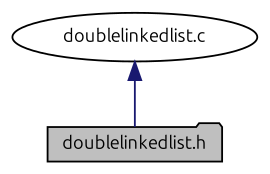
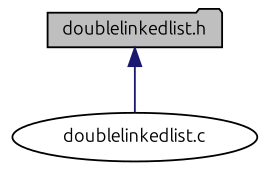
edge "doublelinkedlist.h" -> "doublelinkedlist.c": reversed
